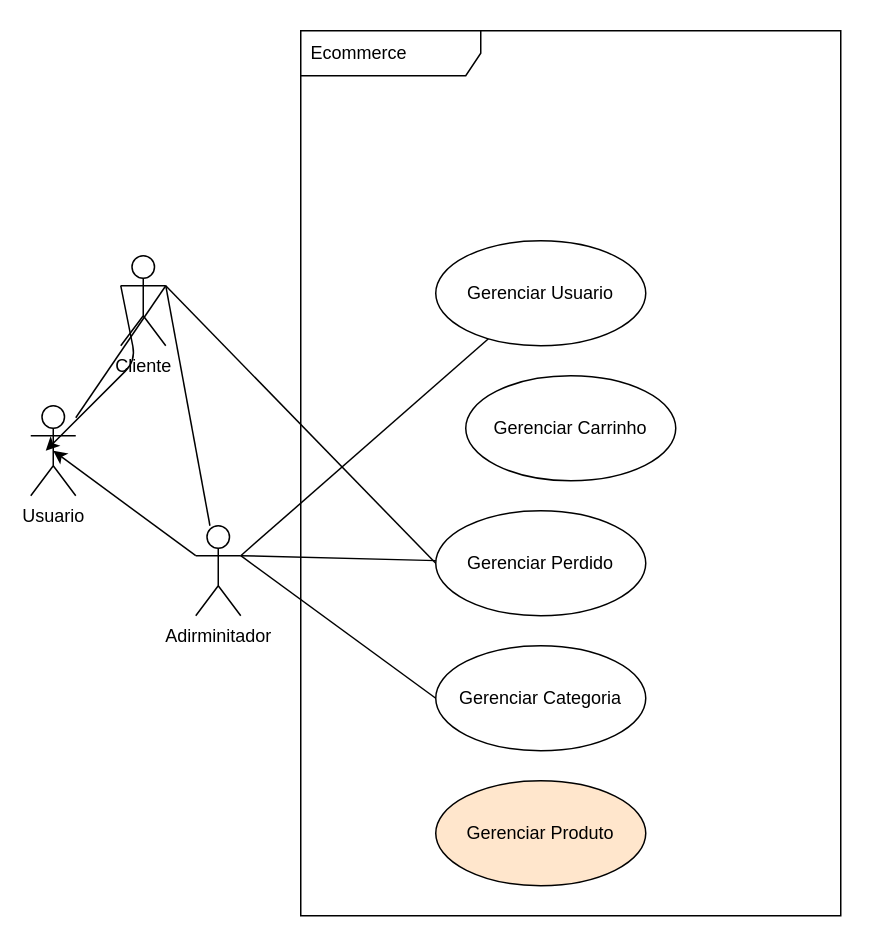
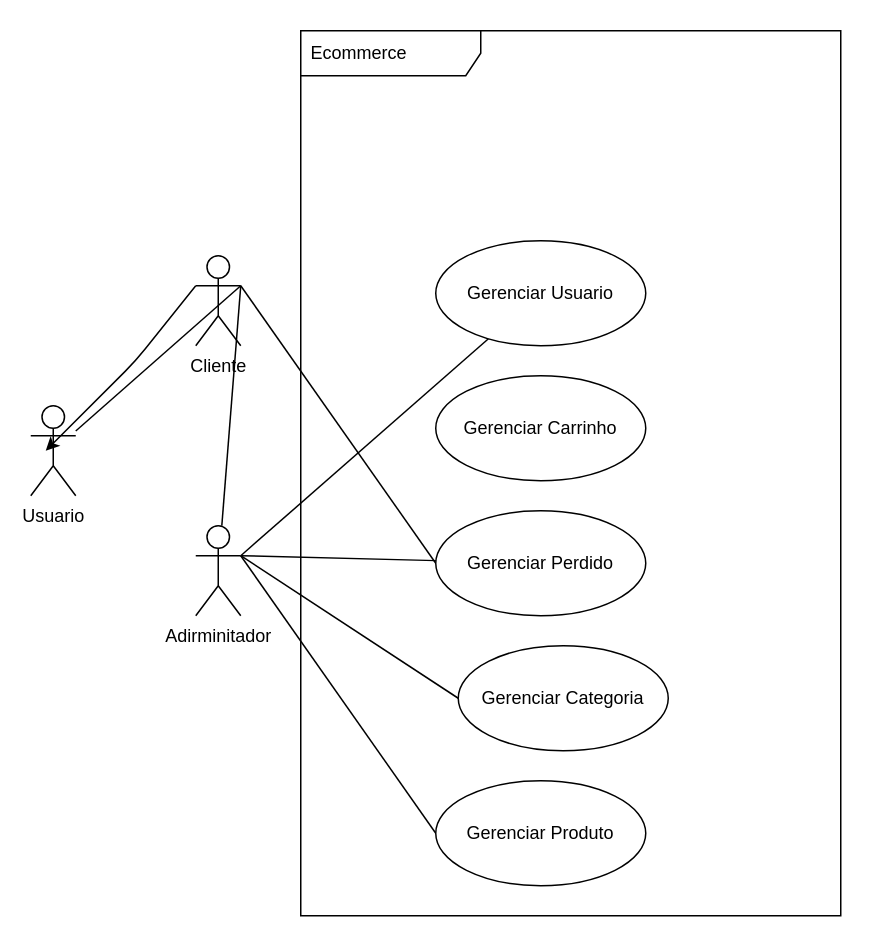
node "Cliente": moved (143, 301) -> (218, 301)
node "Gerenciar Carrinho": moved (571, 428) -> (541, 428)
edge "Adirminitador" -> "Usuario": removed
node "Gerenciar Categoria": moved (541, 698) -> (563, 698)
edge "Adirminitador" -- "Gerenciar Produto": added
node "Gerenciar Produto": fillcolor #ffe6cc -> #ffffff
